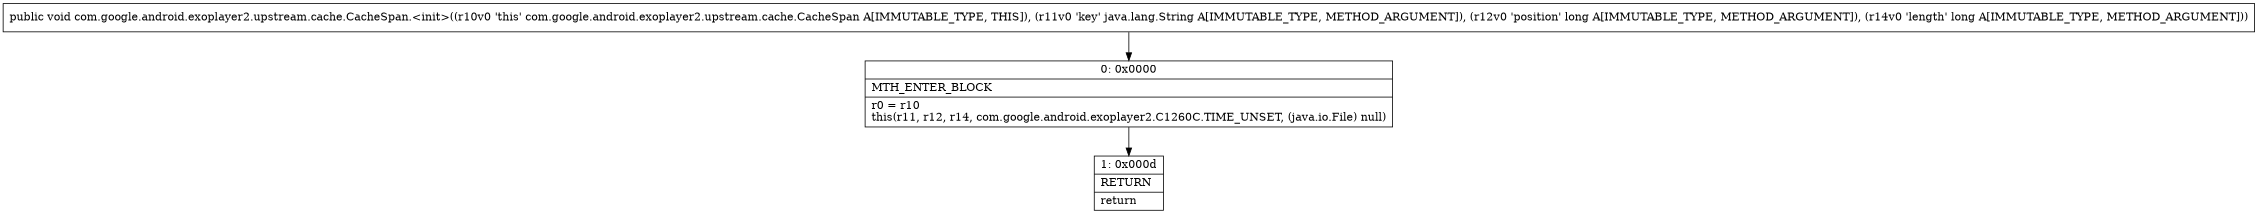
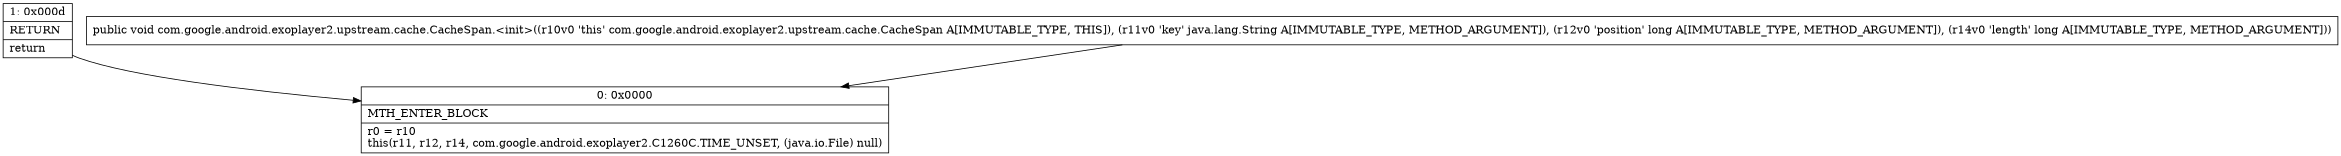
edge "0: 0x0000" -> "1: 0x000d": reversed
